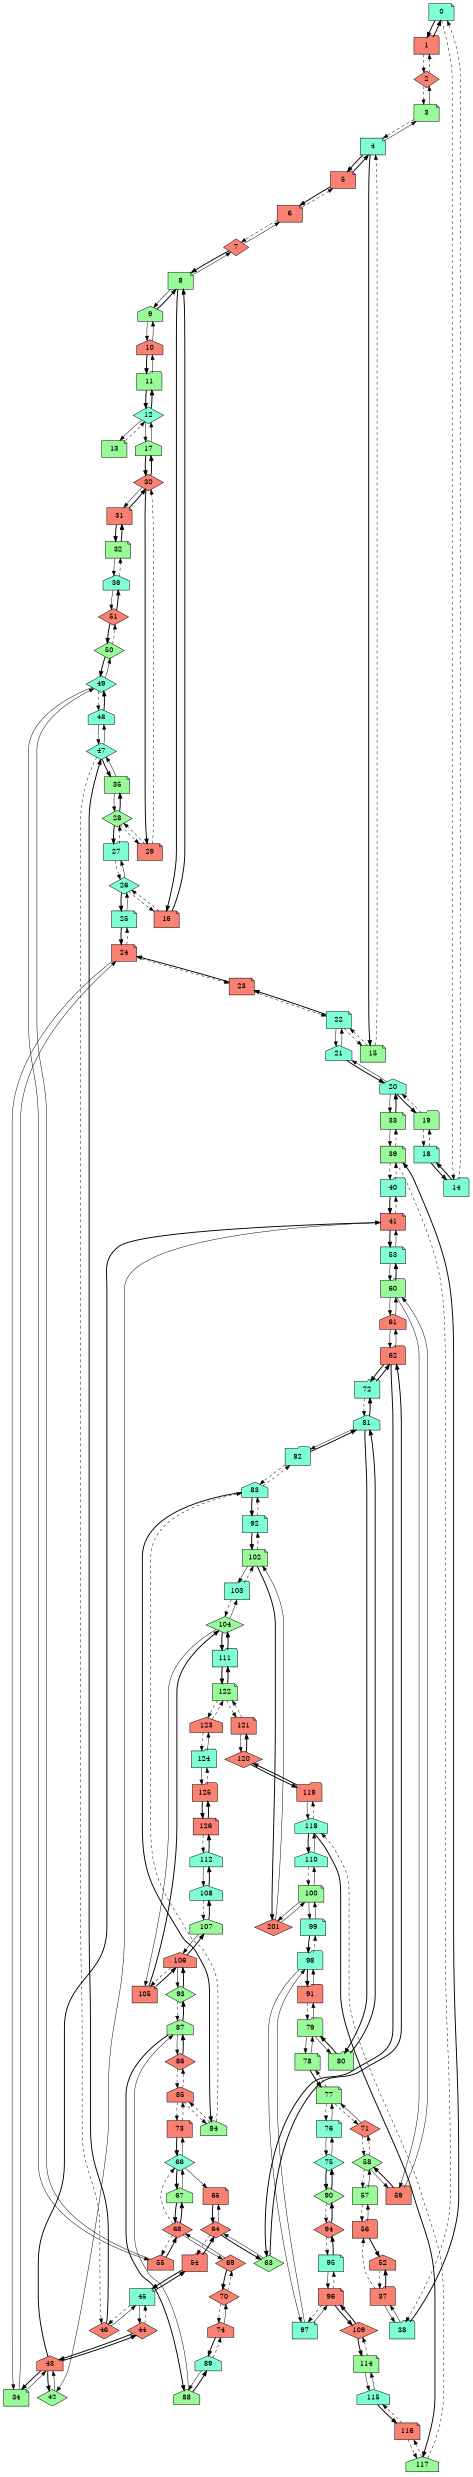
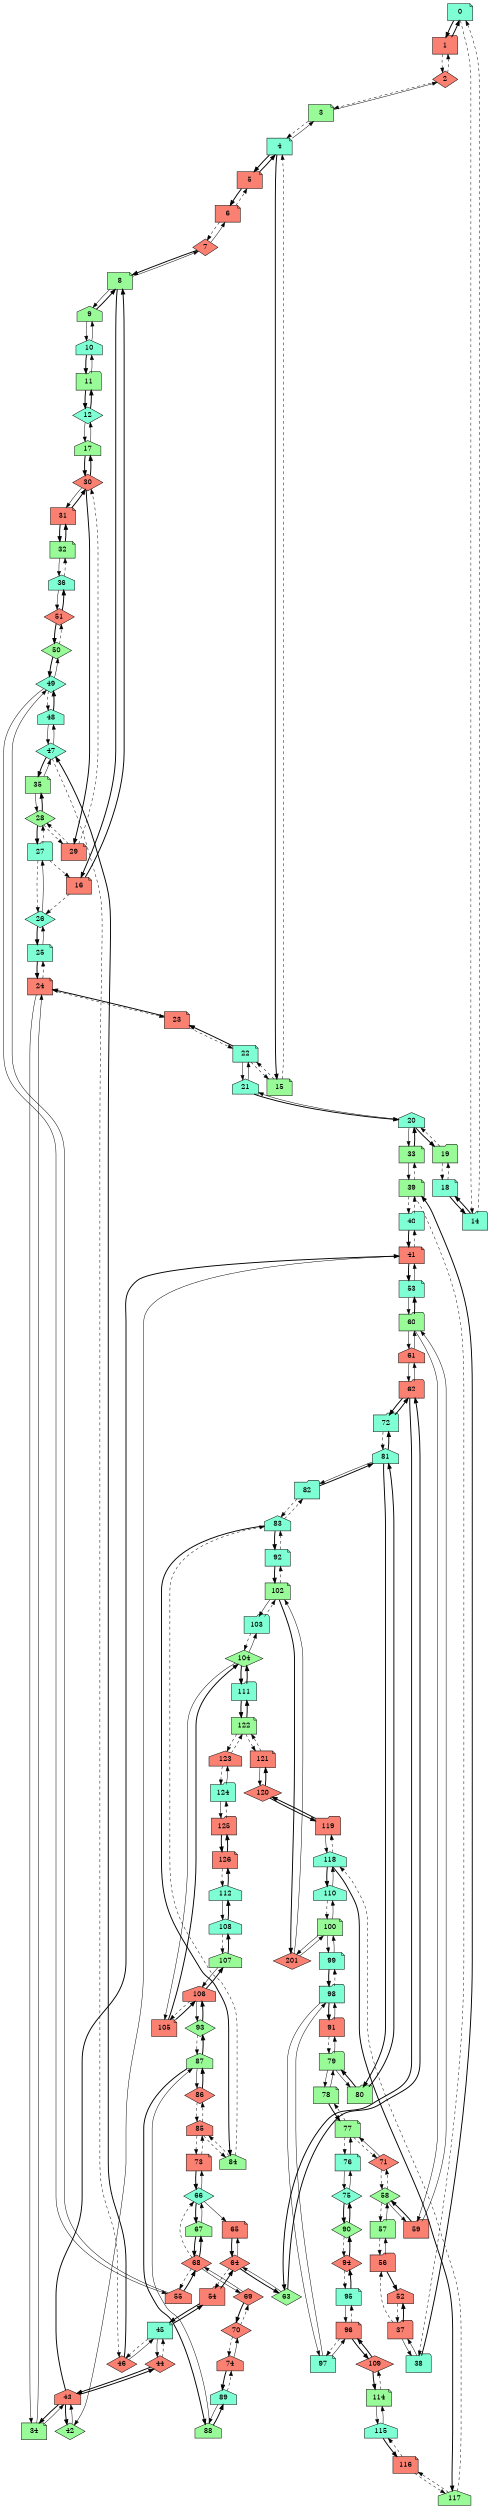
node "10": fillcolor salmon -> aquamarine
node "13": removed
edge "26" -> "16": now "27" -> "16"
